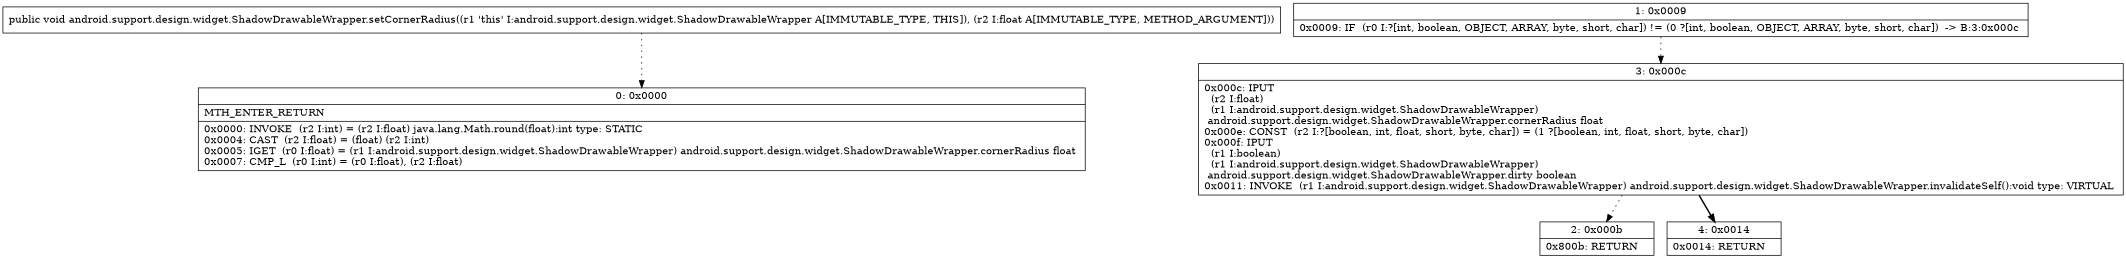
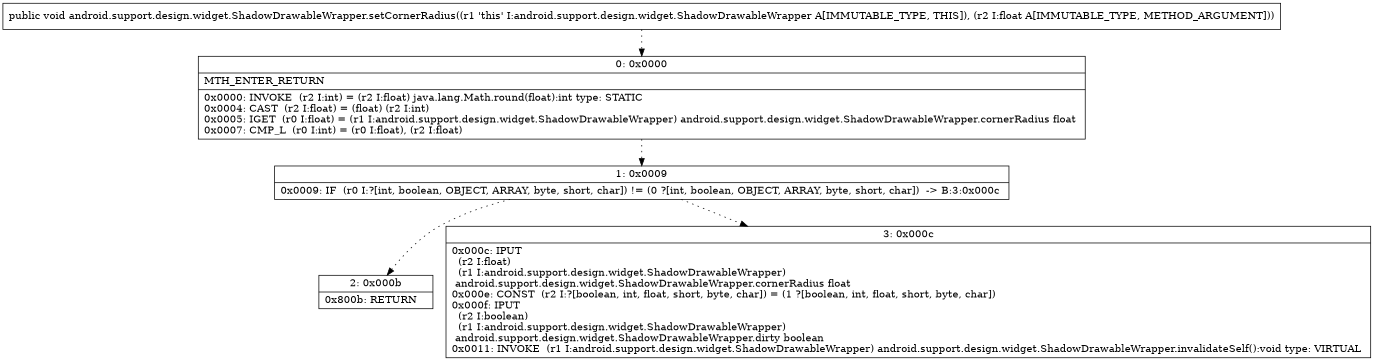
edge "0: 0x0000" -> "1: 0x0009": added
node "3: 0x000c": text "(r1 I:boolean)" -> "(r2 I:boolean)"
edge "3: 0x000c" -> "2: 0x000b": now "1: 0x0009" -> "2: 0x000b"
node "4: 0x0014": removed
